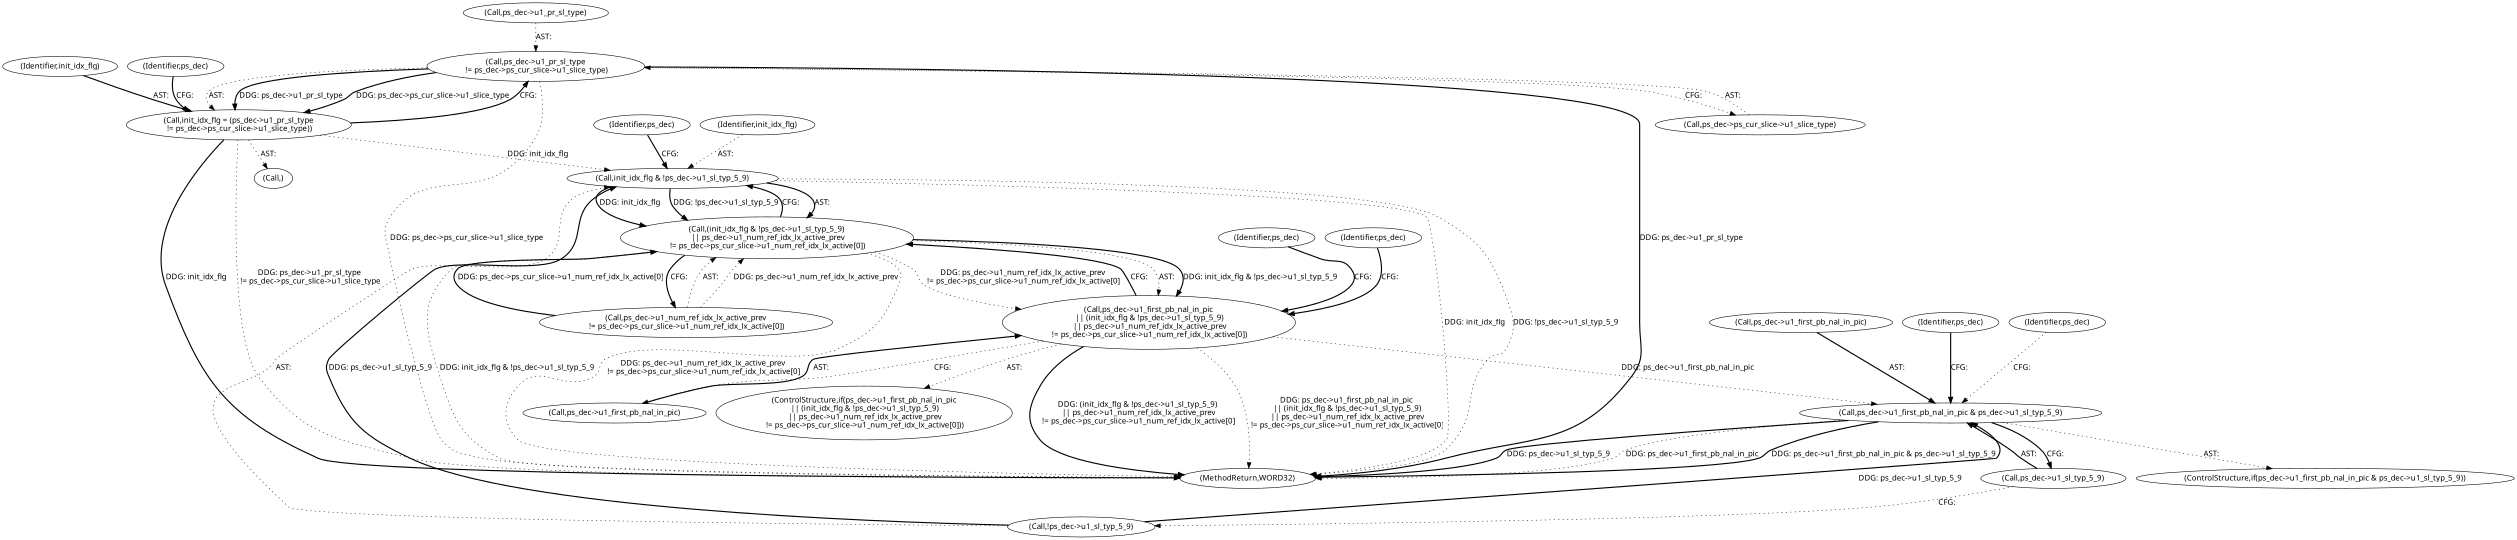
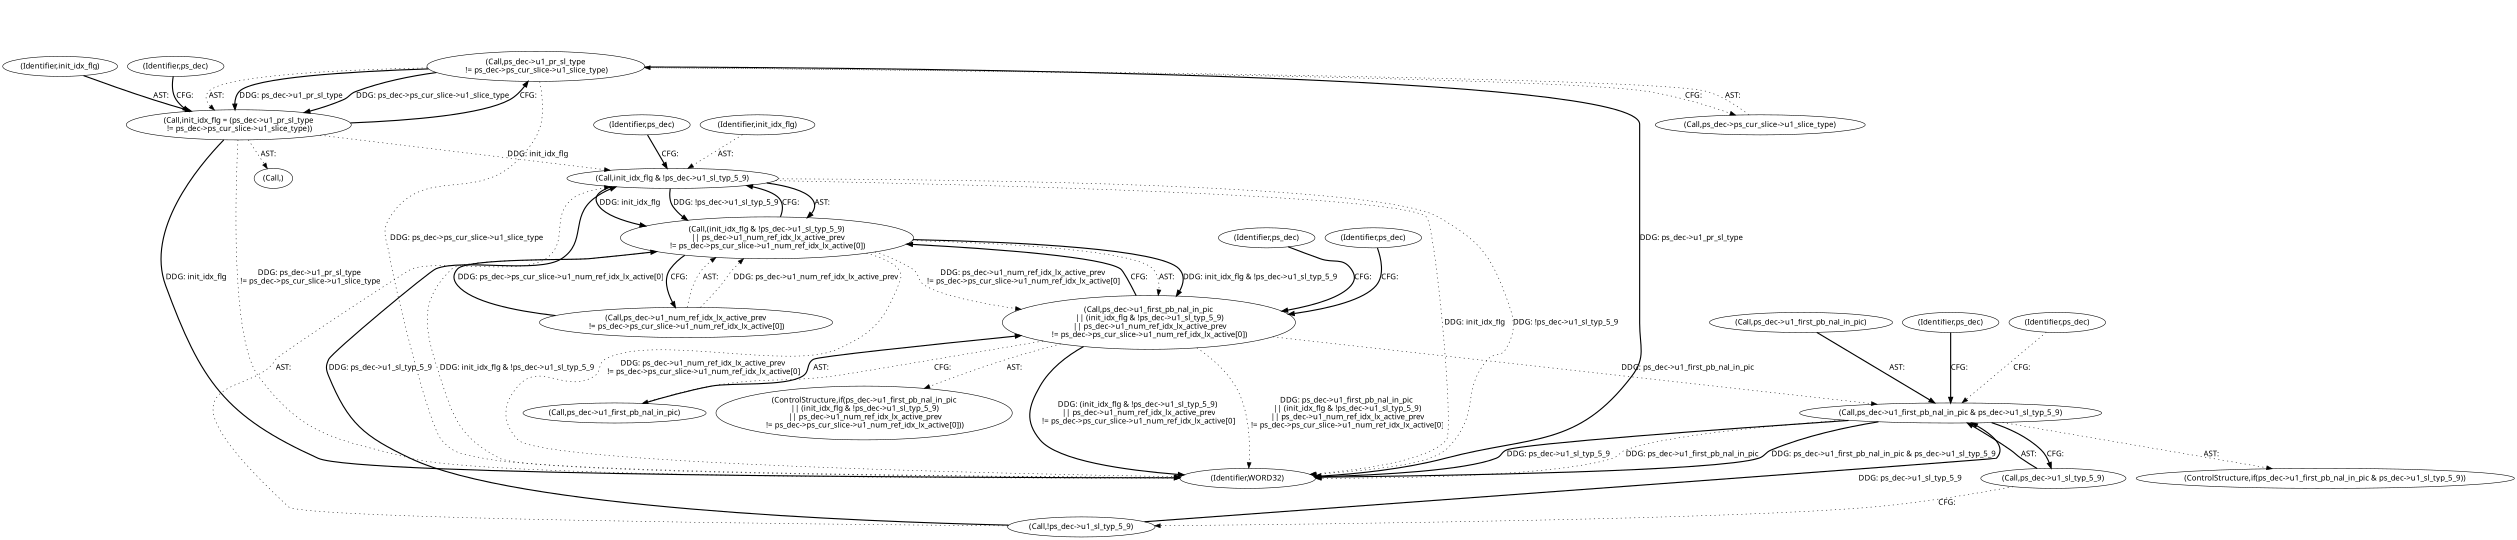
node "(Call,ps_dec->u1_pr_sl_type)": removed
node "(MethodReturn,WORD32)": label "(MethodReturn,WORD32)" -> "(Identifier,WORD32)"
